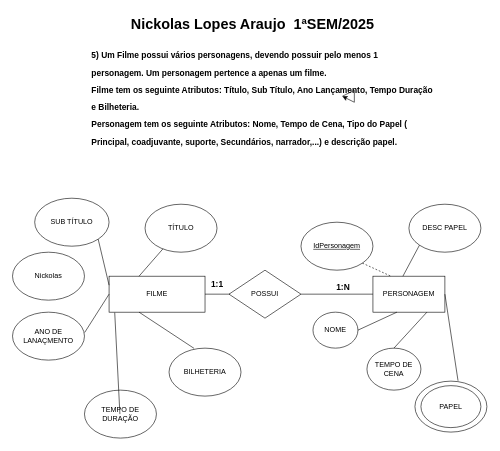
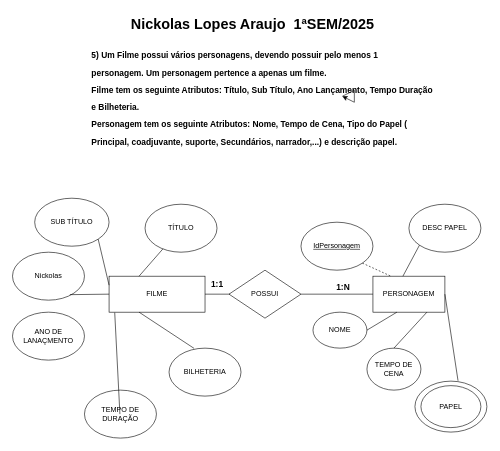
edge "Nickolas" -- "FILME": added
edge "FILME" -- "ANO DE LANAÇMENTO": removed
node "NOME": size 45x36 -> 54x36
